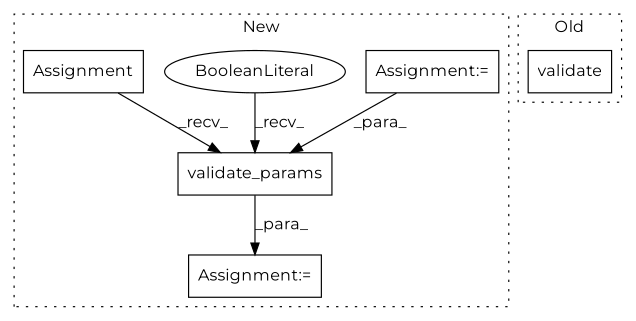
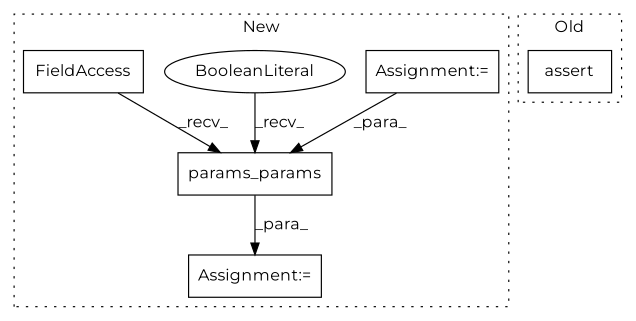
node "Assignment": label "Assignment" -> "FieldAccess"
node "validate": label "validate" -> "assert"
node "validate_params": label "validate_params" -> "params_params"
